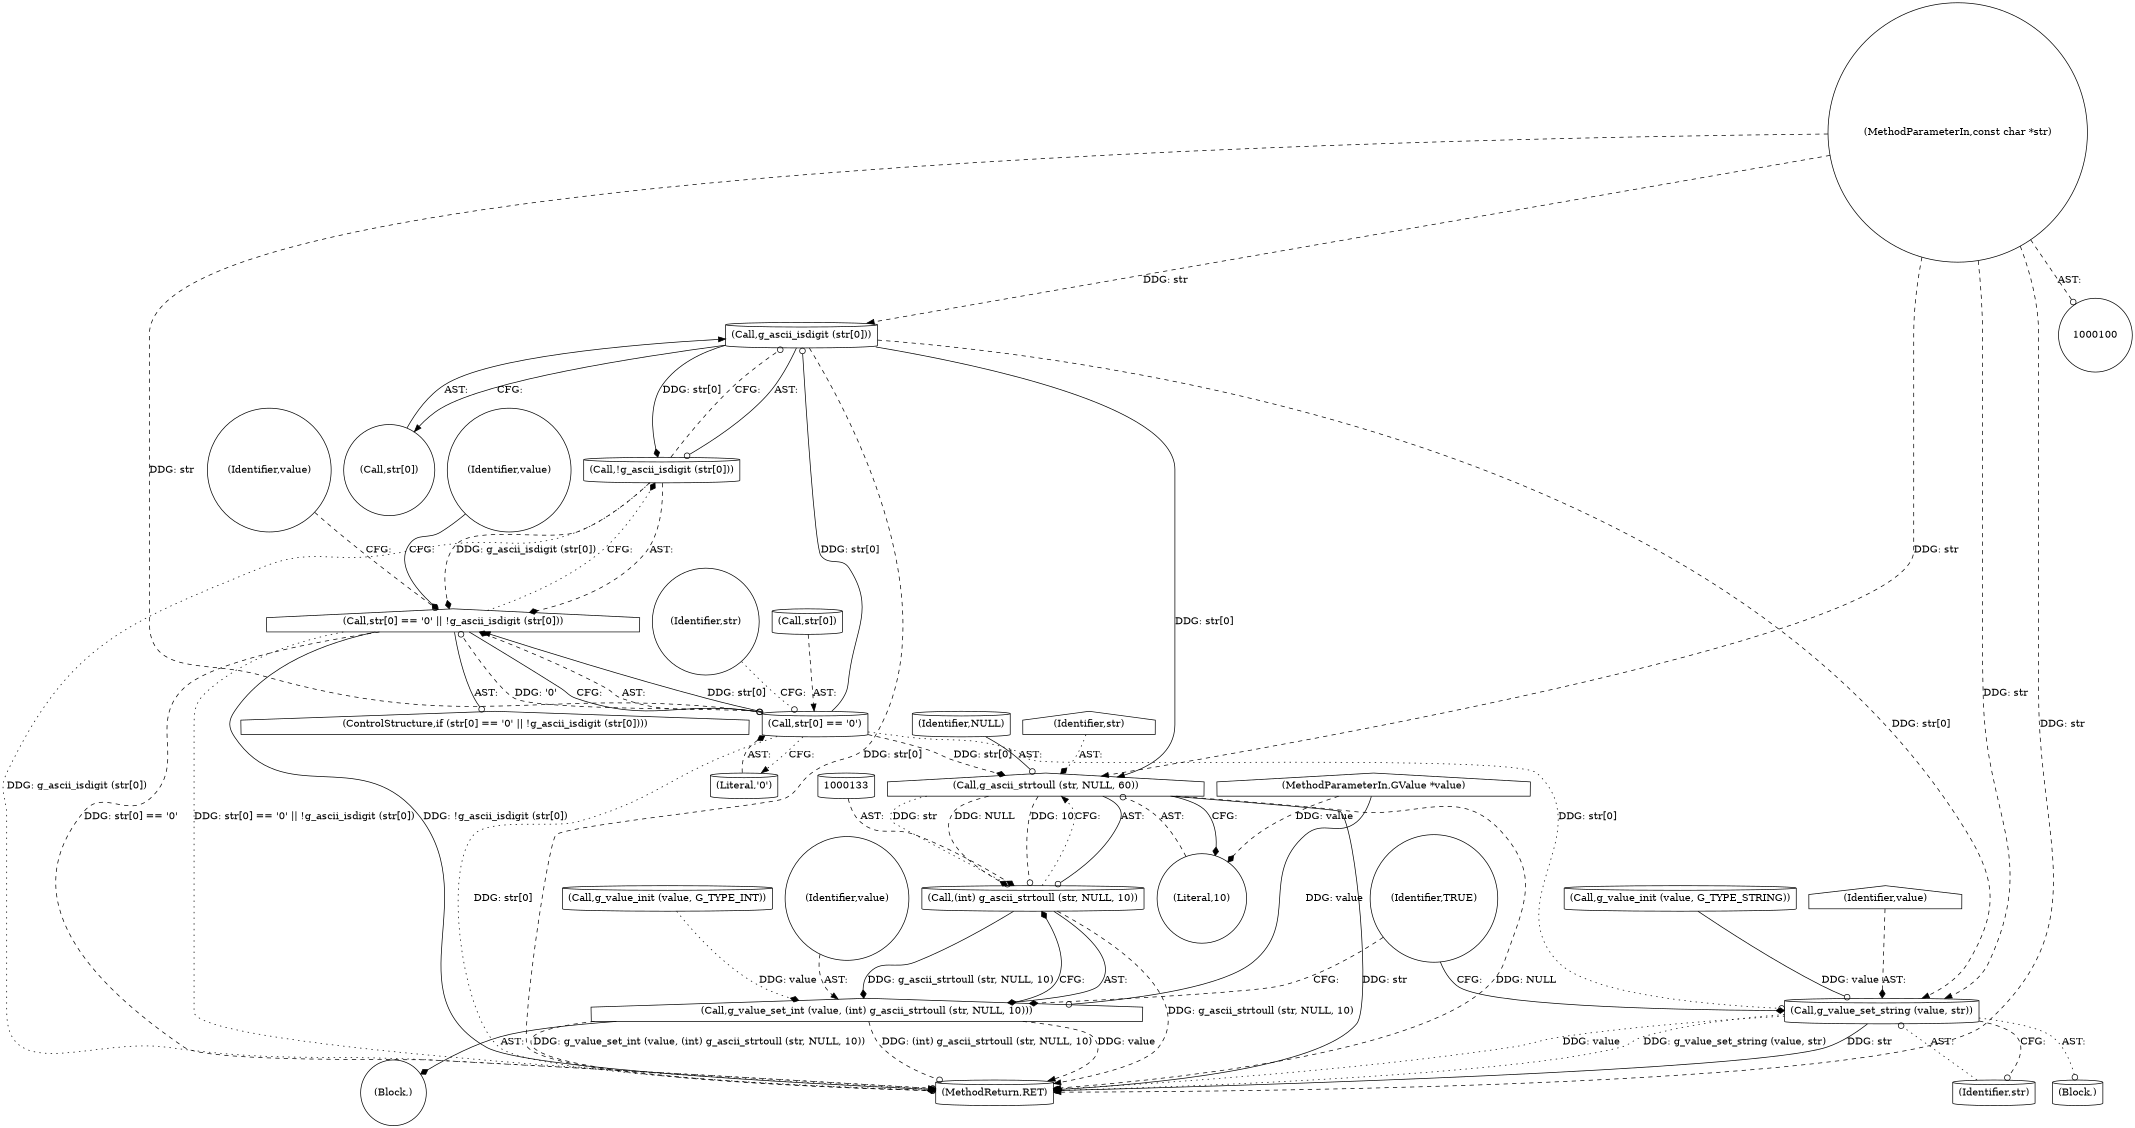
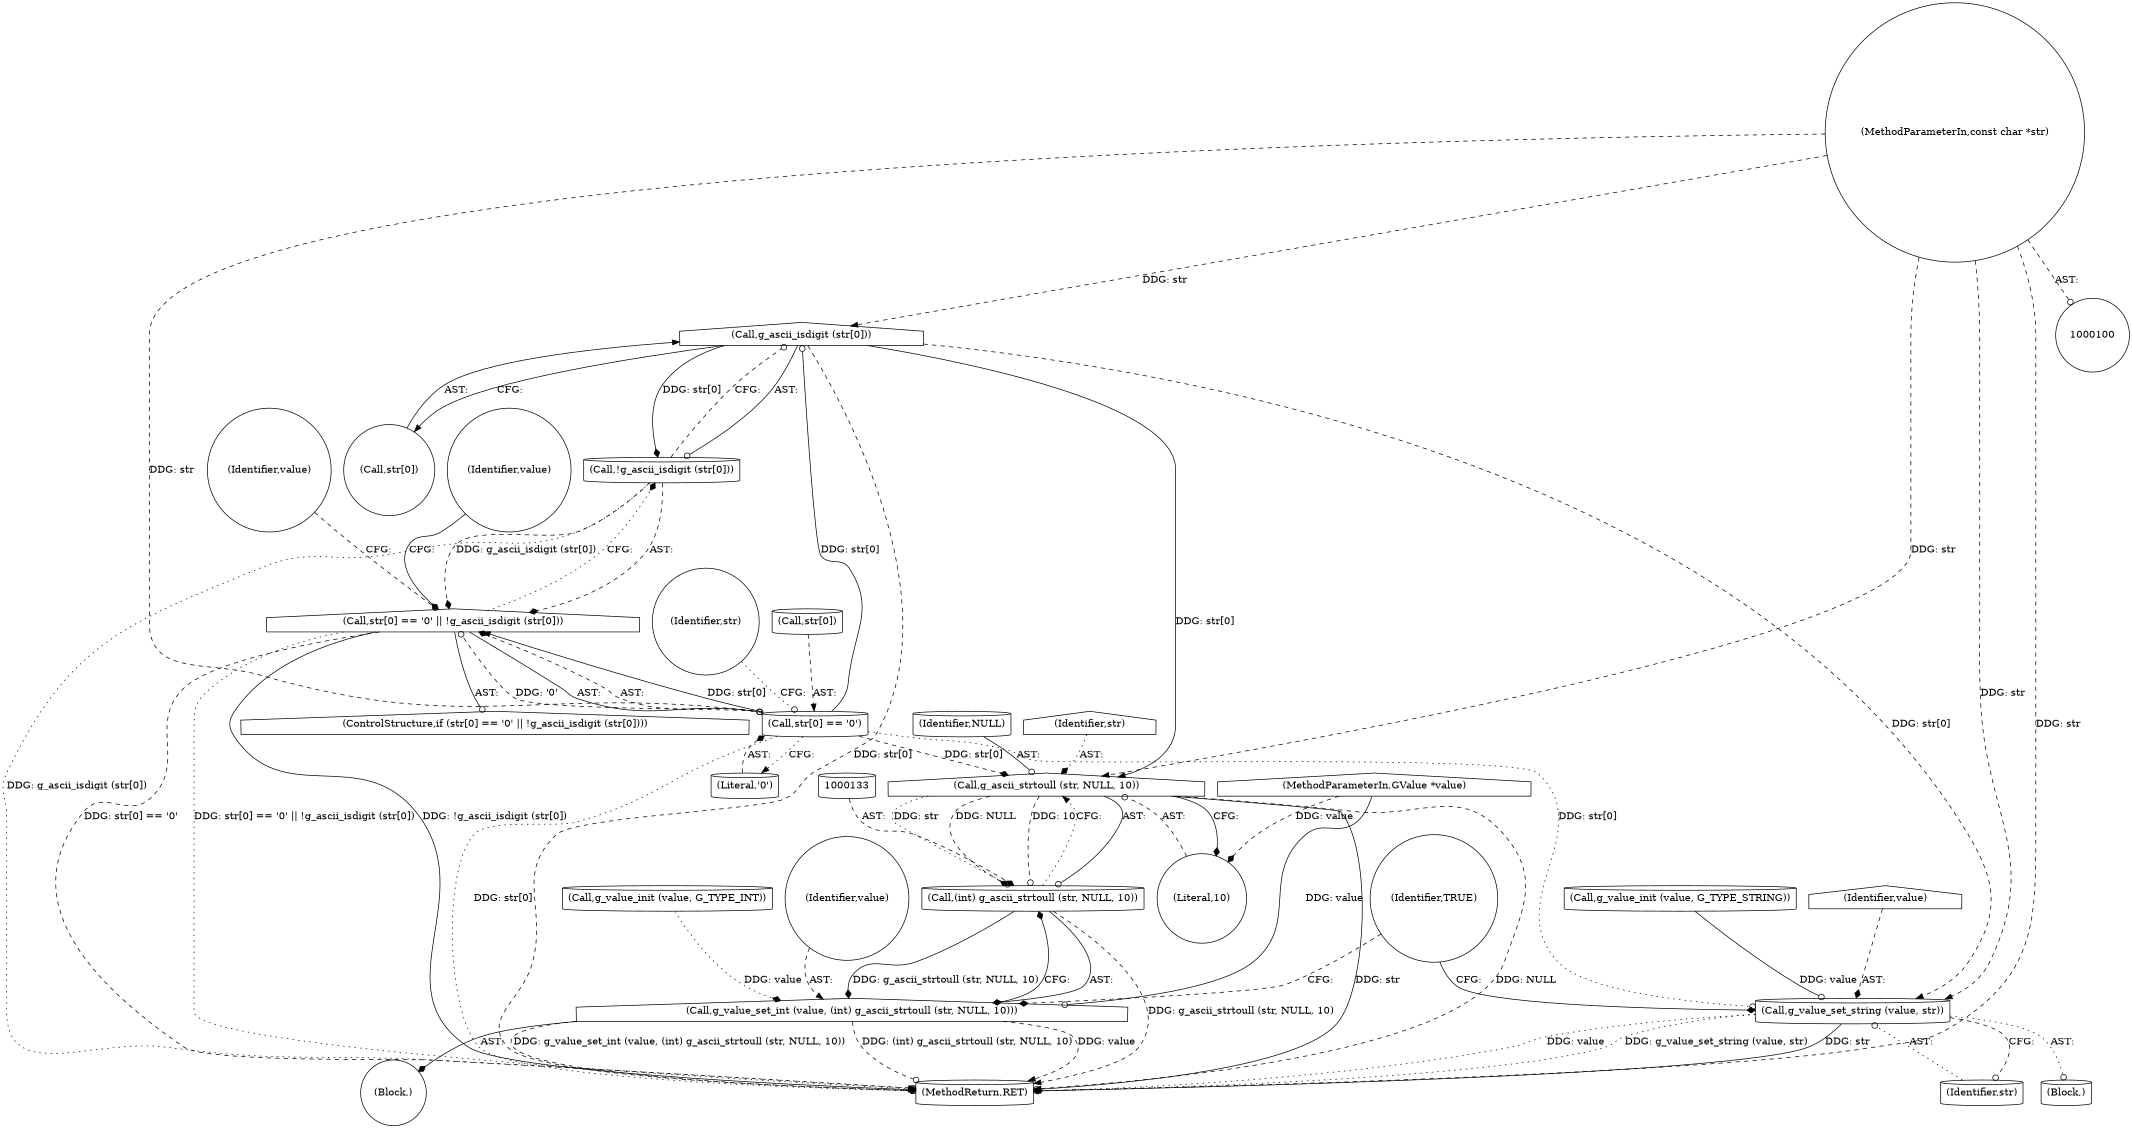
node "(Call,g_ascii_isdigit (str[0]))": shape cylinder -> house
edge "(Call,str[0] == '0' || !g_ascii_isdigit (str[0]))" -> "(Call,str[0] == '0')": label "CFG: " -> "AST: "
node "(Call,g_ascii_strtoull (str, NULL, 60))": label "(Call,g_ascii_strtoull (str, NULL, 60))" -> "(Call,g_ascii_strtoull (str, NULL, 10))"
